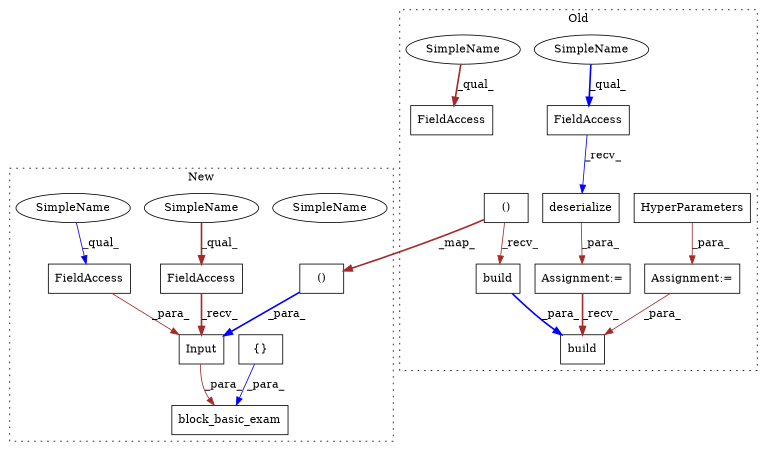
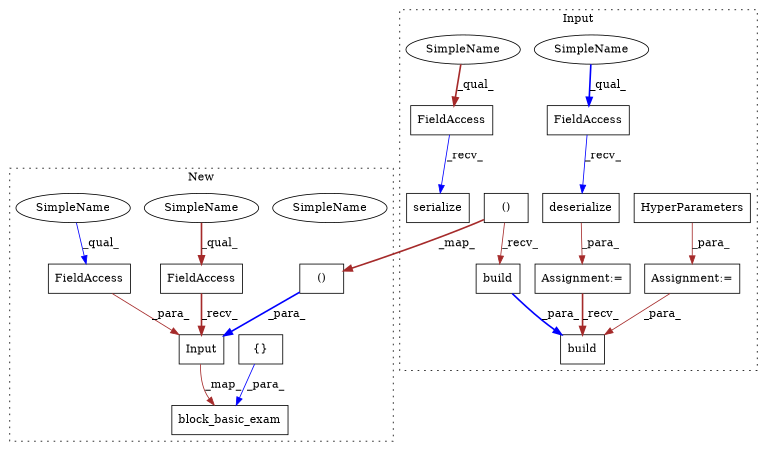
cluster "Old": label "Old" -> "Input"
node "serialize": added
edge "Input" -> "block_basic_exam": label "_para_" -> "_map_"
